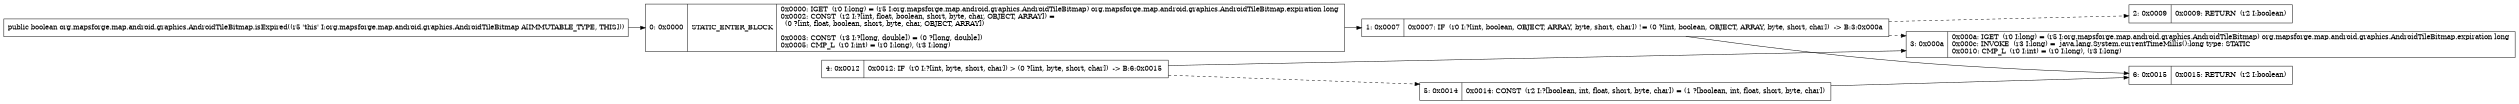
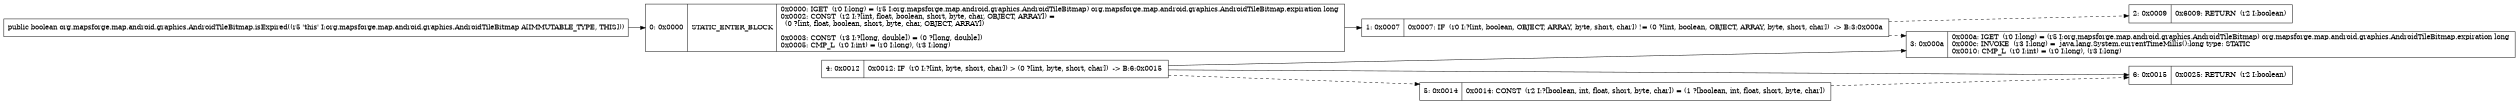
node "2: 0x0009": text "0x0009: RETURN  (r2 I:boolean)" -> "0x6009: RETURN  (r2 I:boolean)"
edge "1: 0x0007" -> "6: 0x0015": now "4: 0x0012" -> "6: 0x0015"
node "6: 0x0015": text "0x0015: RETURN  (r2 I:boolean)" -> "0x0025: RETURN  (r2 I:boolean)"
edge "5: 0x0014" -> "6: 0x0015": style solid -> dashed
